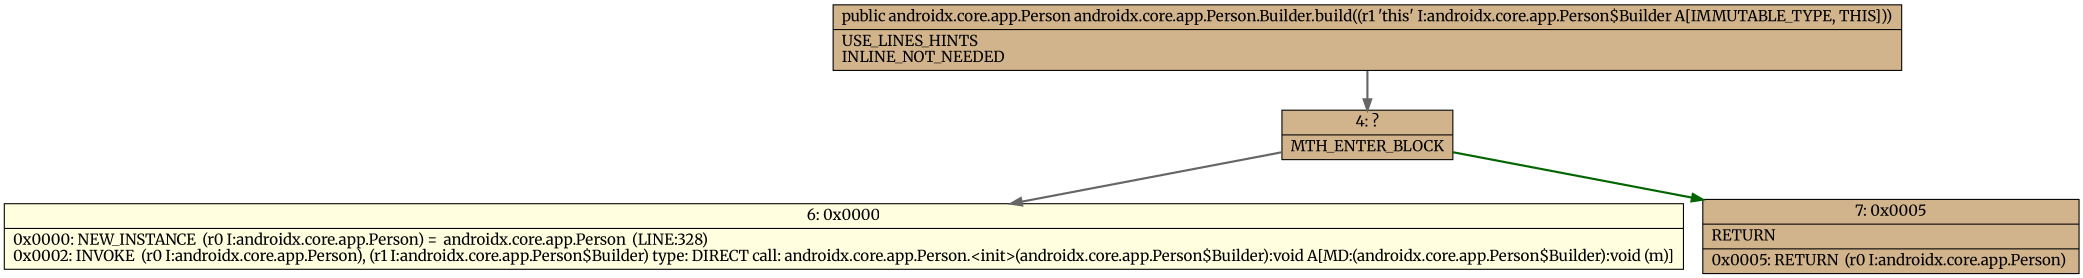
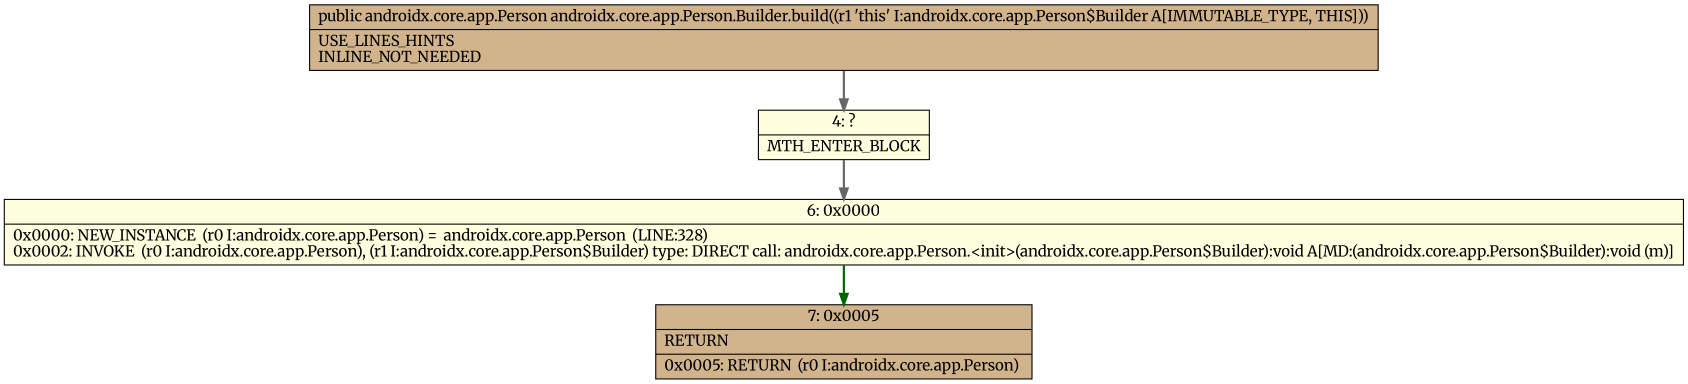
node "4: ?": fillcolor tan -> lightyellow
edge "4: ?" -> "7: 0x0005": now "6: 0x0000" -> "7: 0x0005"
